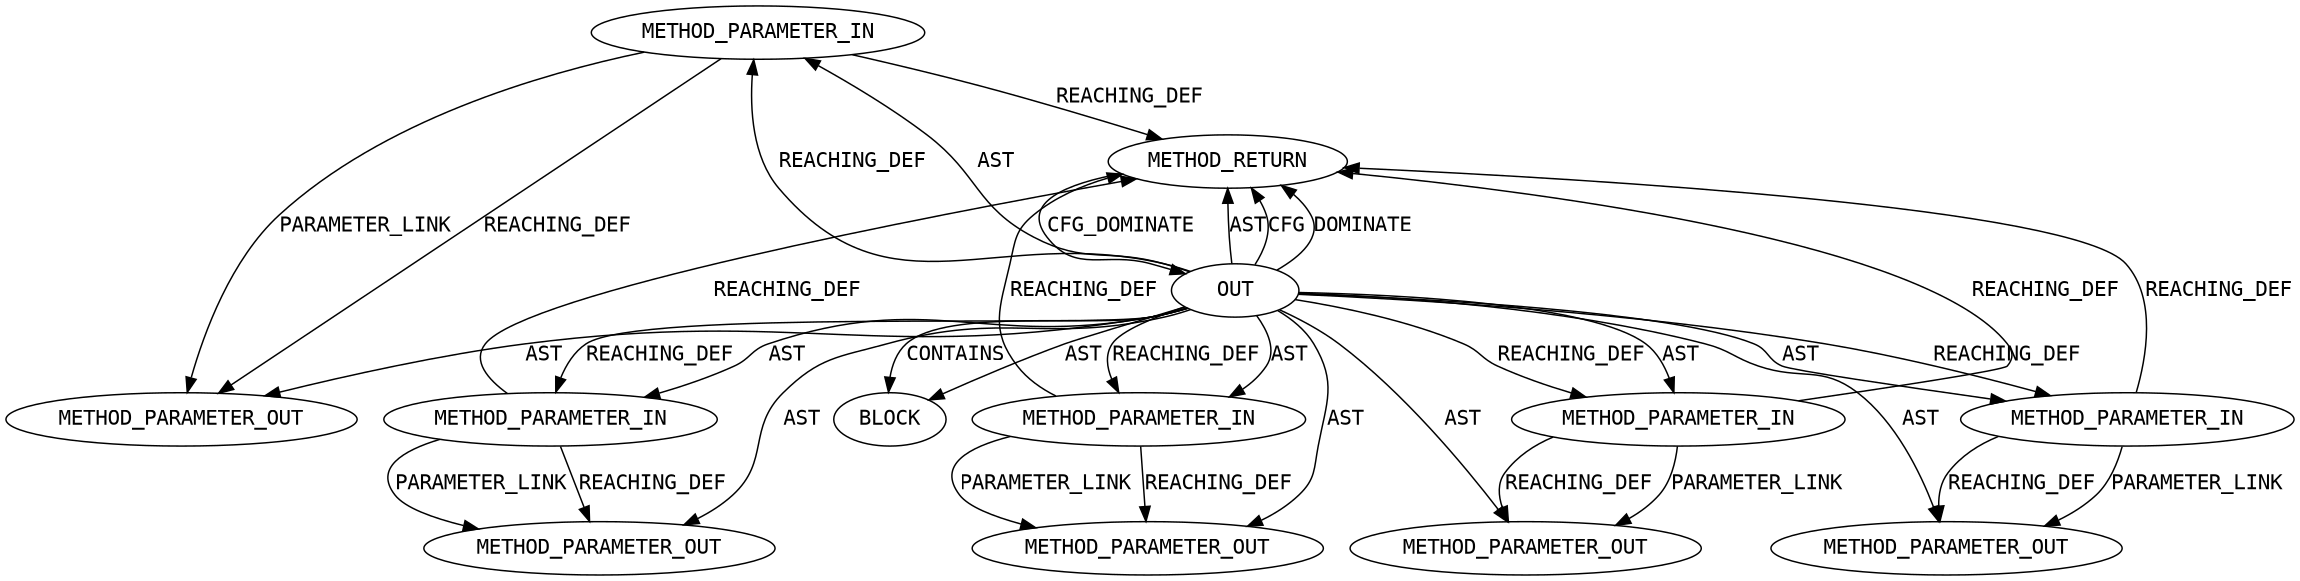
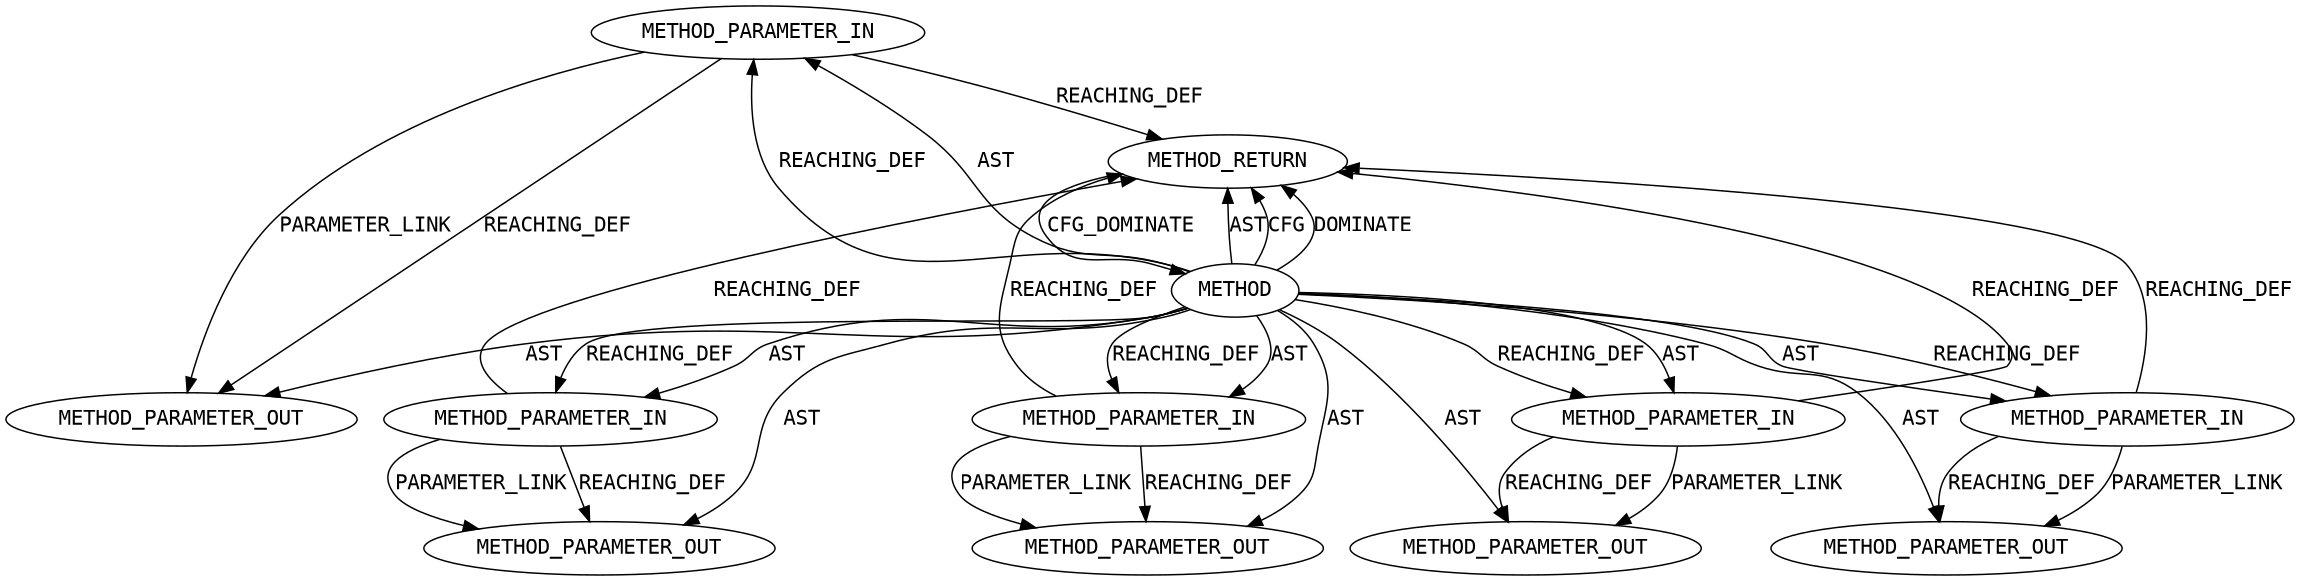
node "OUT": label "OUT" -> "METHOD"
node "BLOCK": removed
